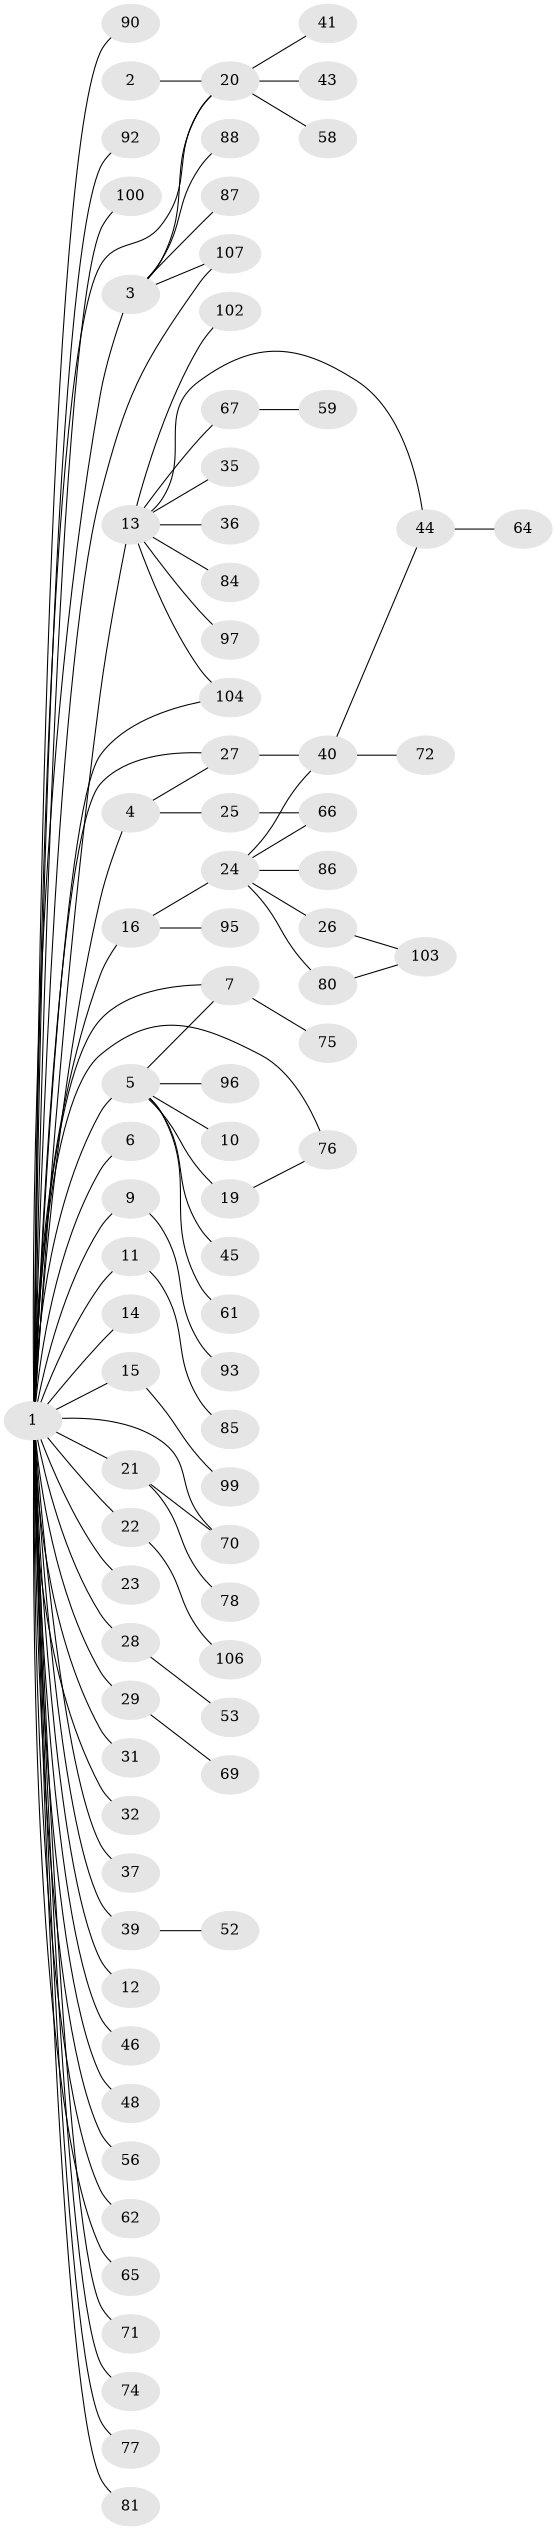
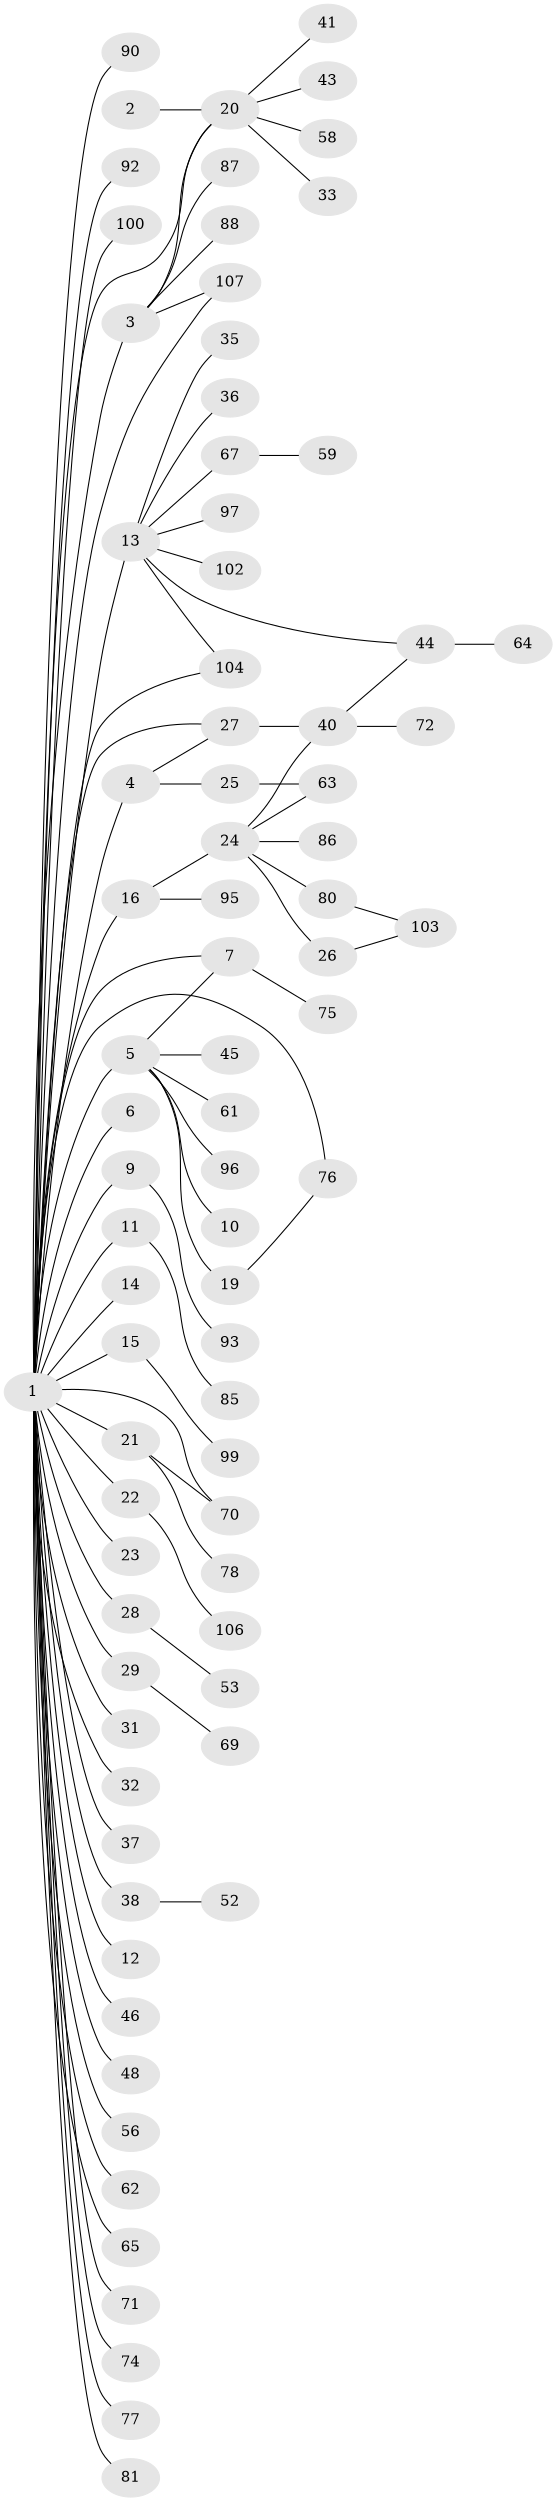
node "33": added
node "84": removed
node "66": label "66" -> "63"
node "39": label "39" -> "38"
